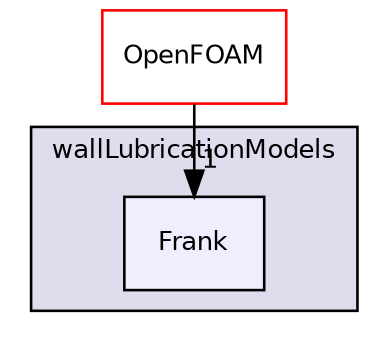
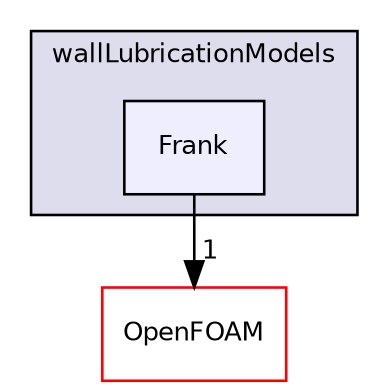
edge "OpenFOAM" -> "Frank": reversed
